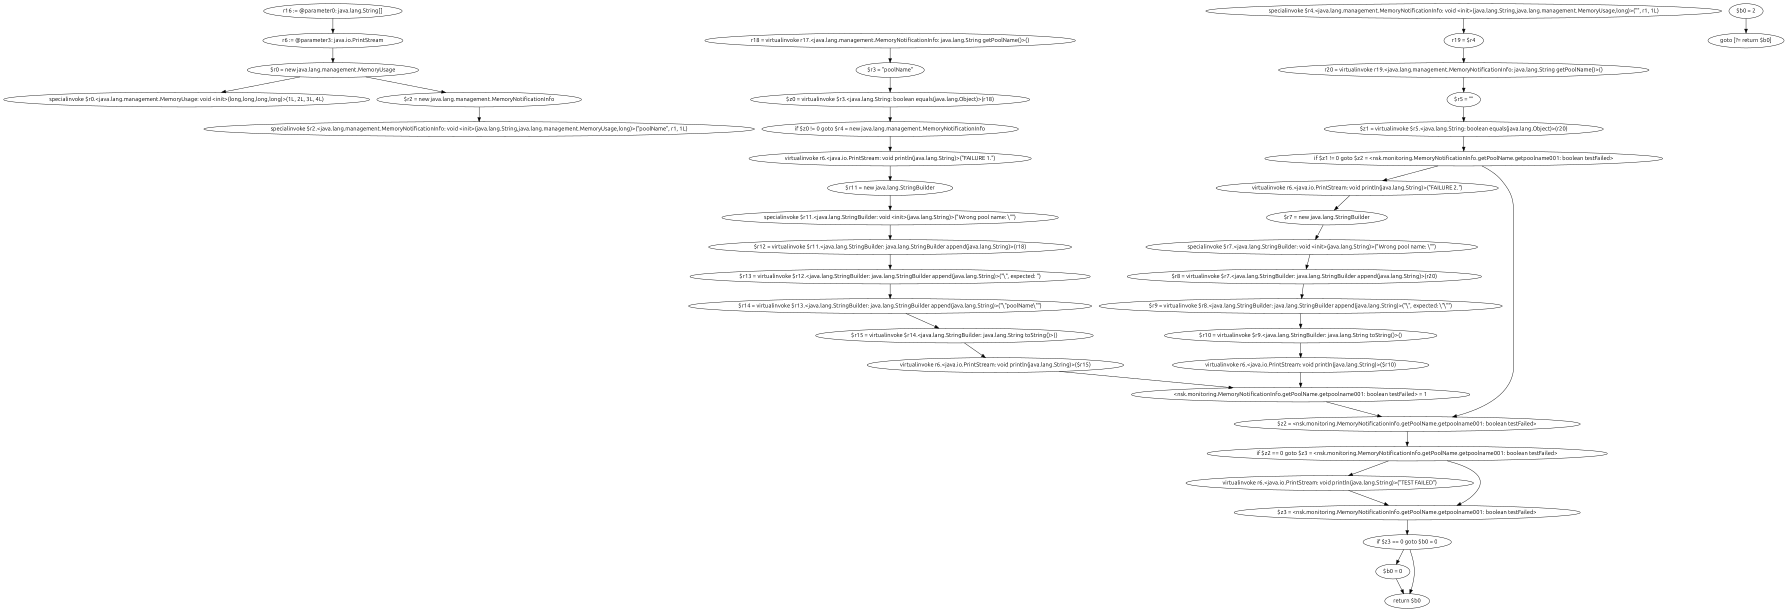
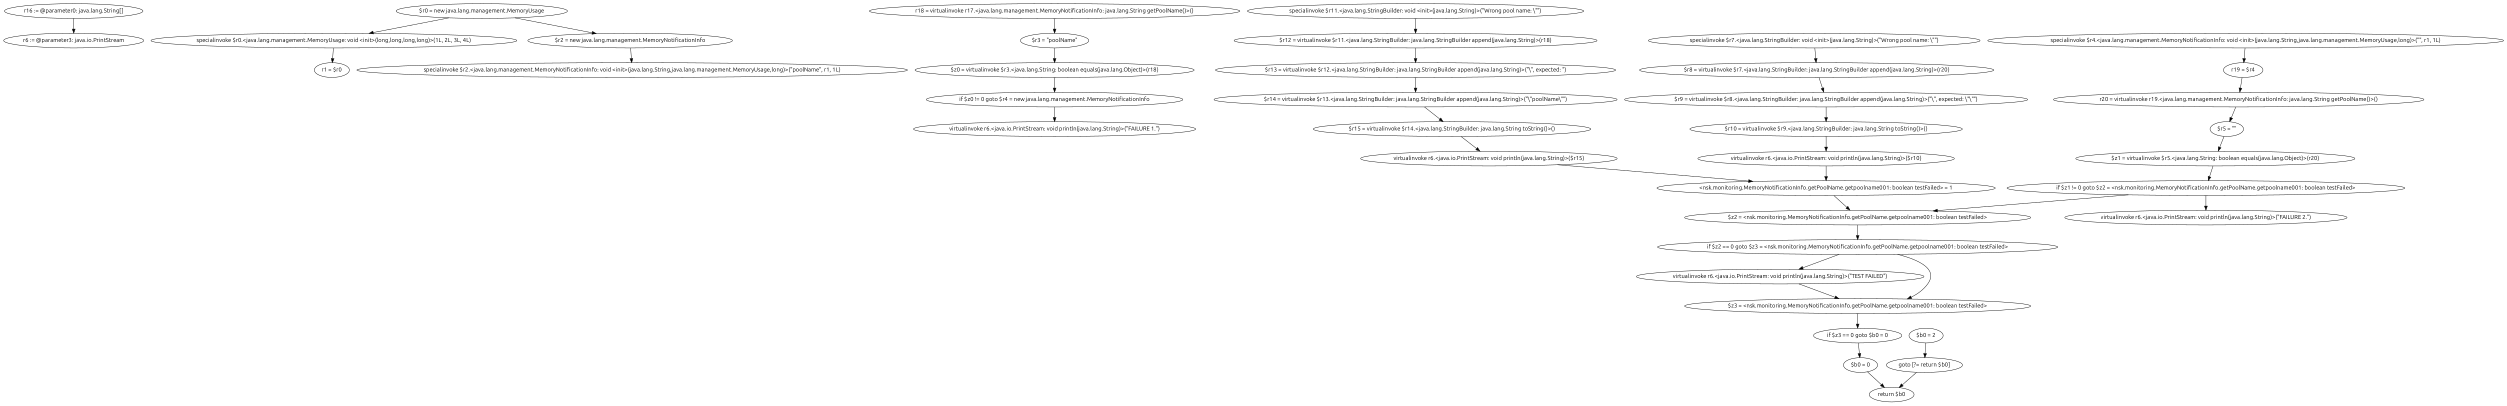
edge "r6 := @parameter3: java.io.PrintStream" -> "$r0 = new java.lang.management.MemoryUsage": removed
node "r1 = $r0": added
node "$r11 = new java.lang.StringBuilder": removed
node "$r7 = new java.lang.StringBuilder": removed
edge "if $z3 == 0 goto $b0 = 0" -> "return $b0": now "goto [?= return $b0]" -> "return $b0"
